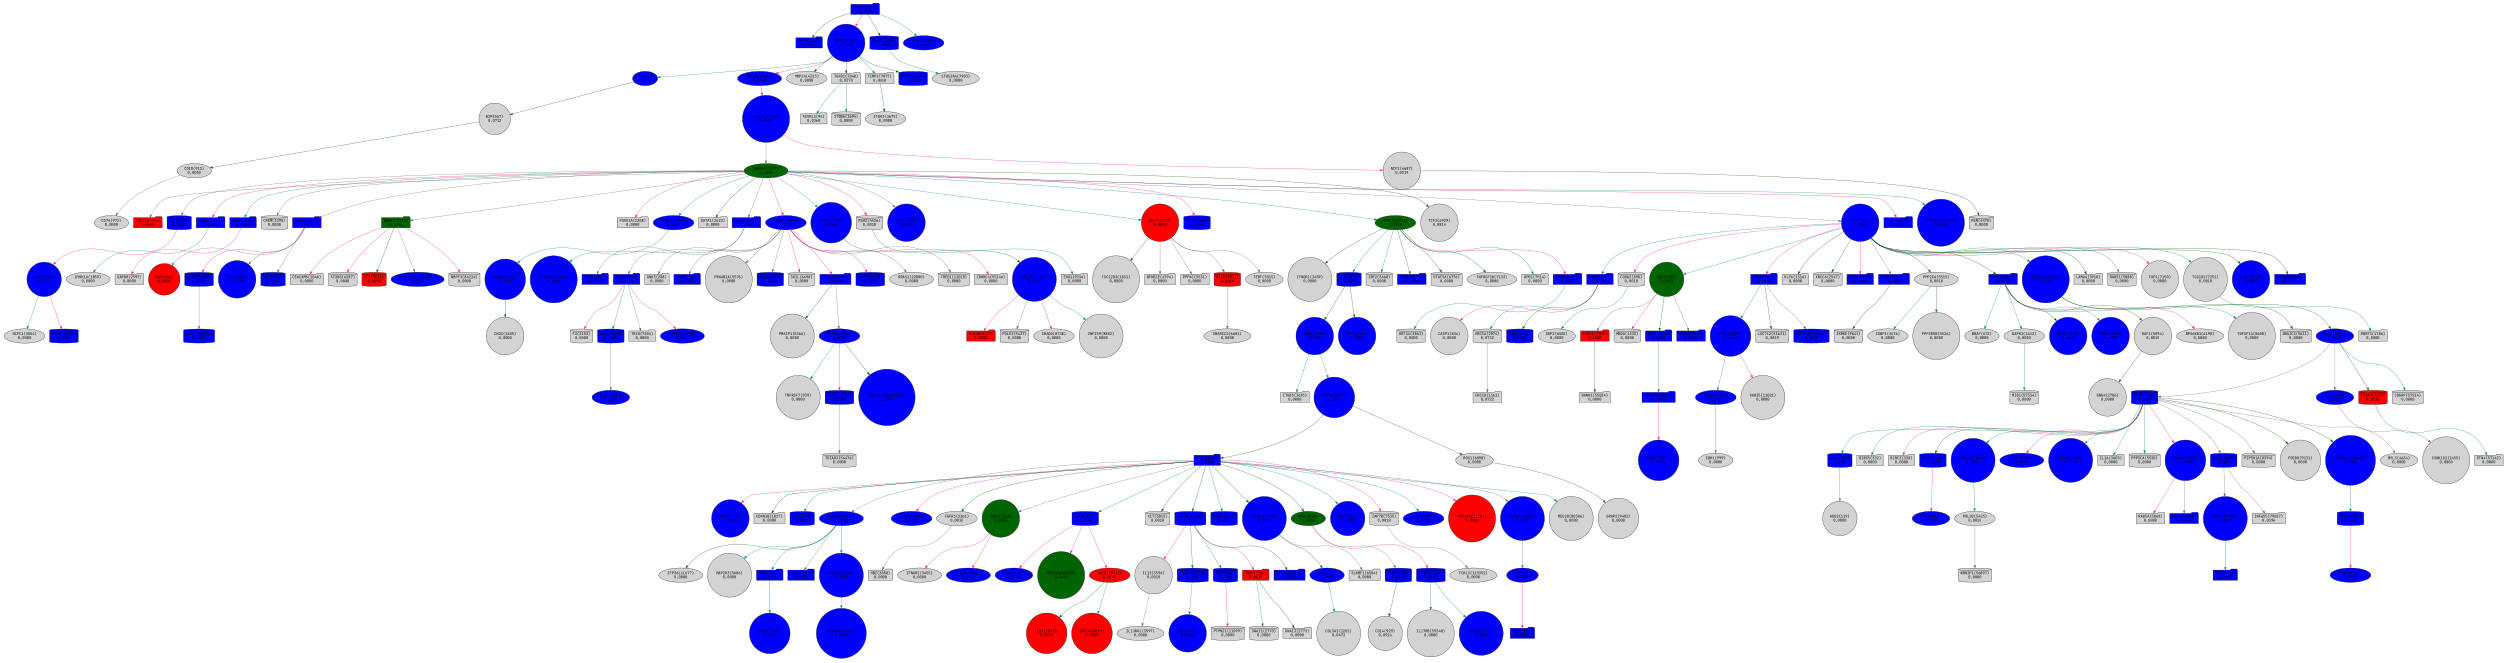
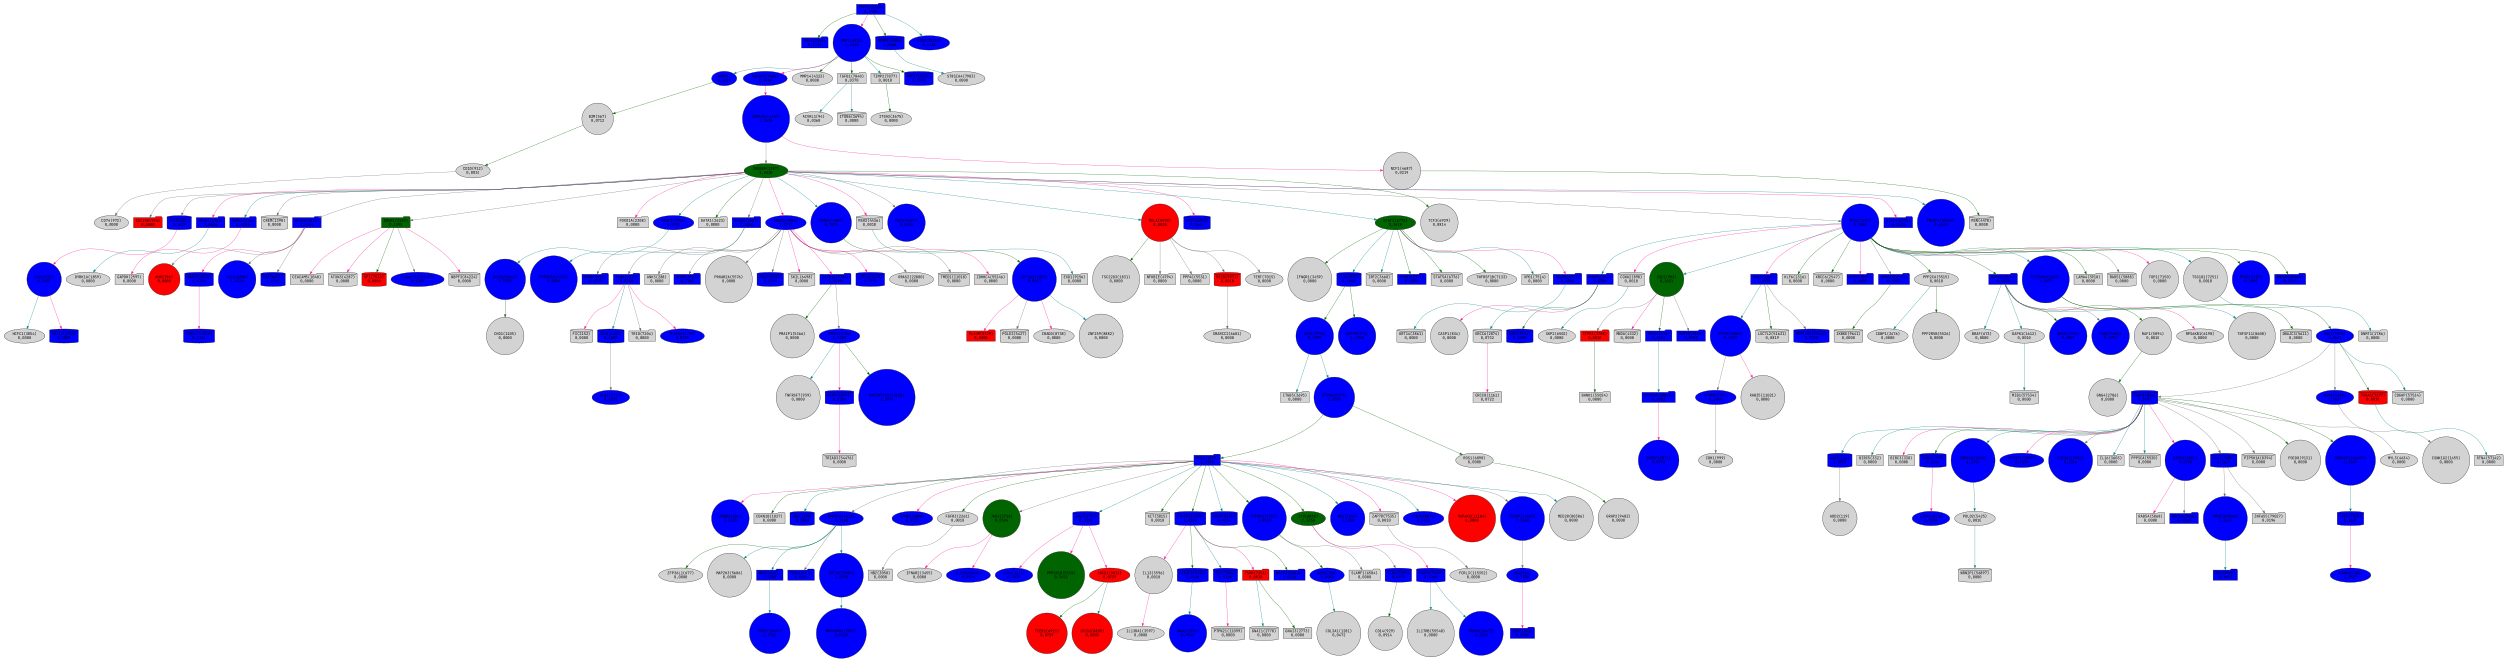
node "ACVRL1(94) 0,0360": shape folder -> ellipse
edge "IL13(3596) 0,0010" -> "IL13RA1(3597) 0,0000": color gray40 -> deeppink
